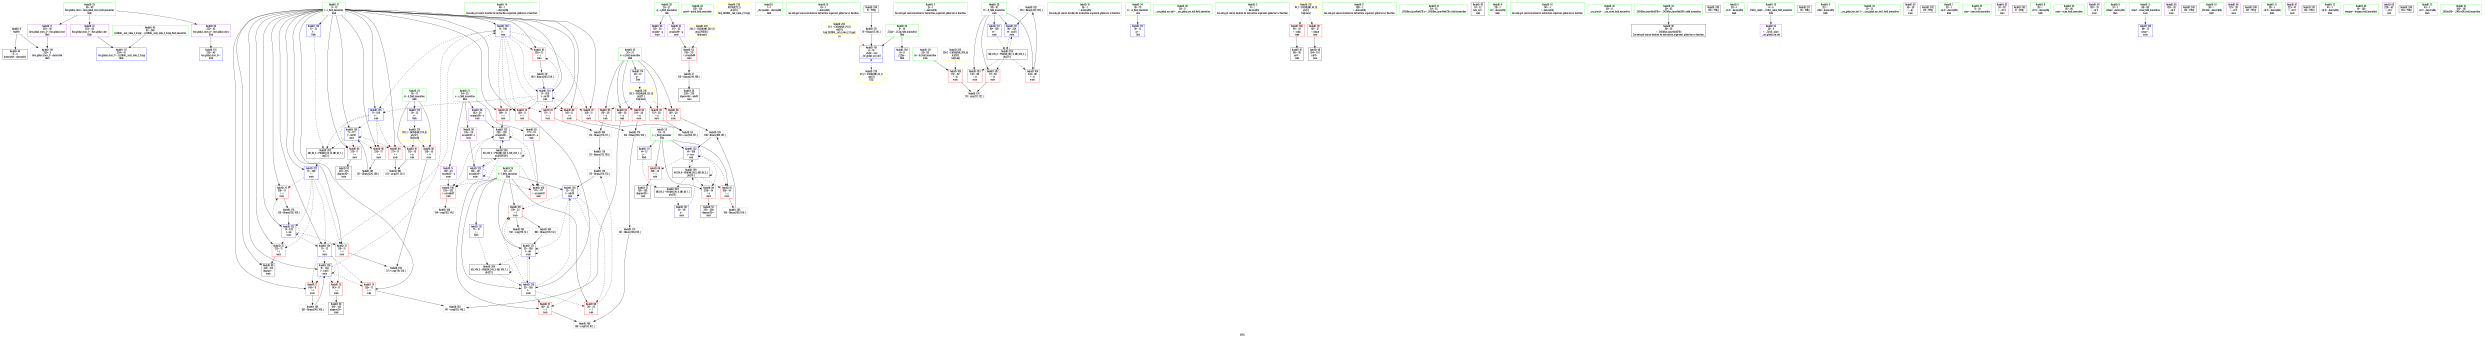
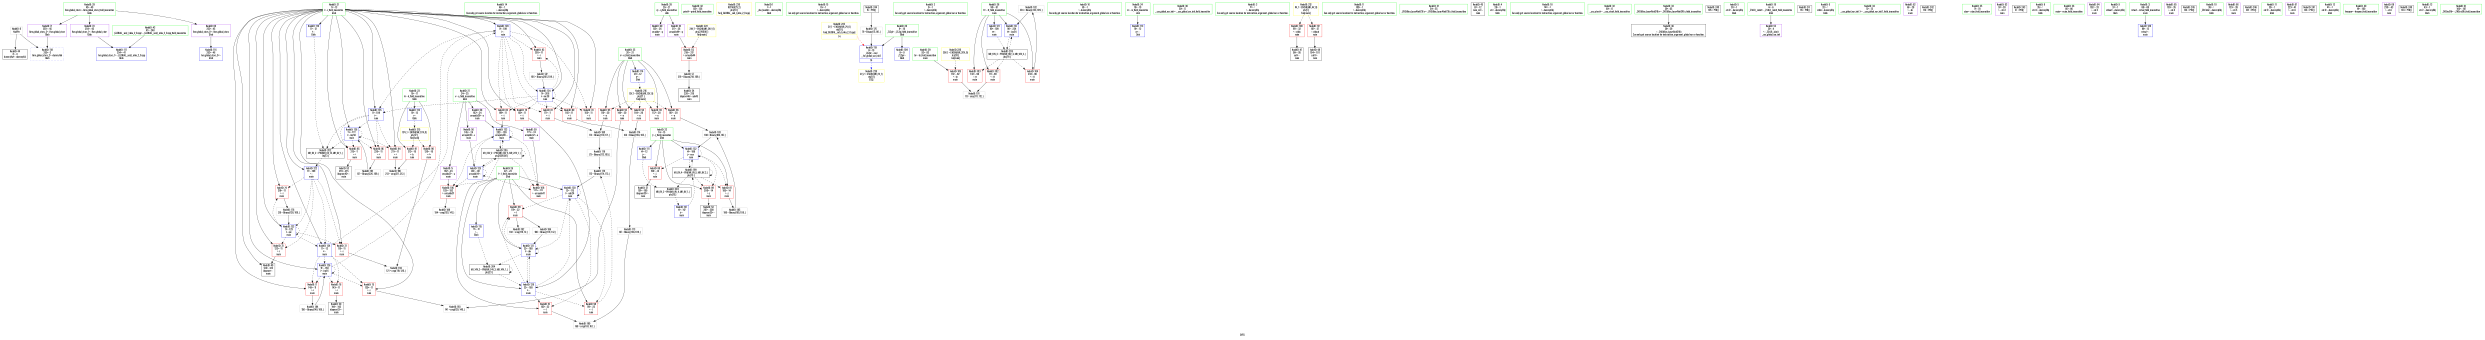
node "NodeID: 7": removed
node "NodeID: 187": removed
